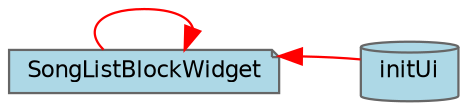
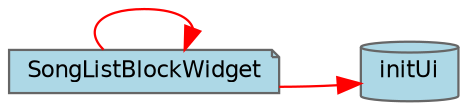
edge "initUi" -> "SongListBlockWidget": reversed
